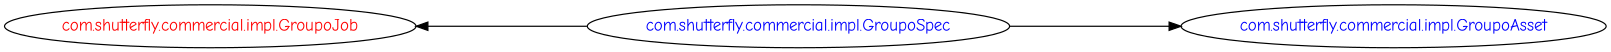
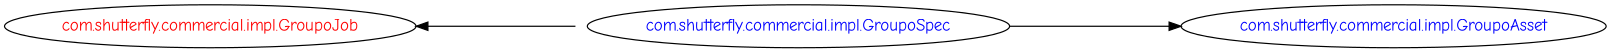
edge "com.shutterfly.commercial.impl.GroupoSpec" -> "com.shutterfly.commercial.impl.GroupoJob": reversed
